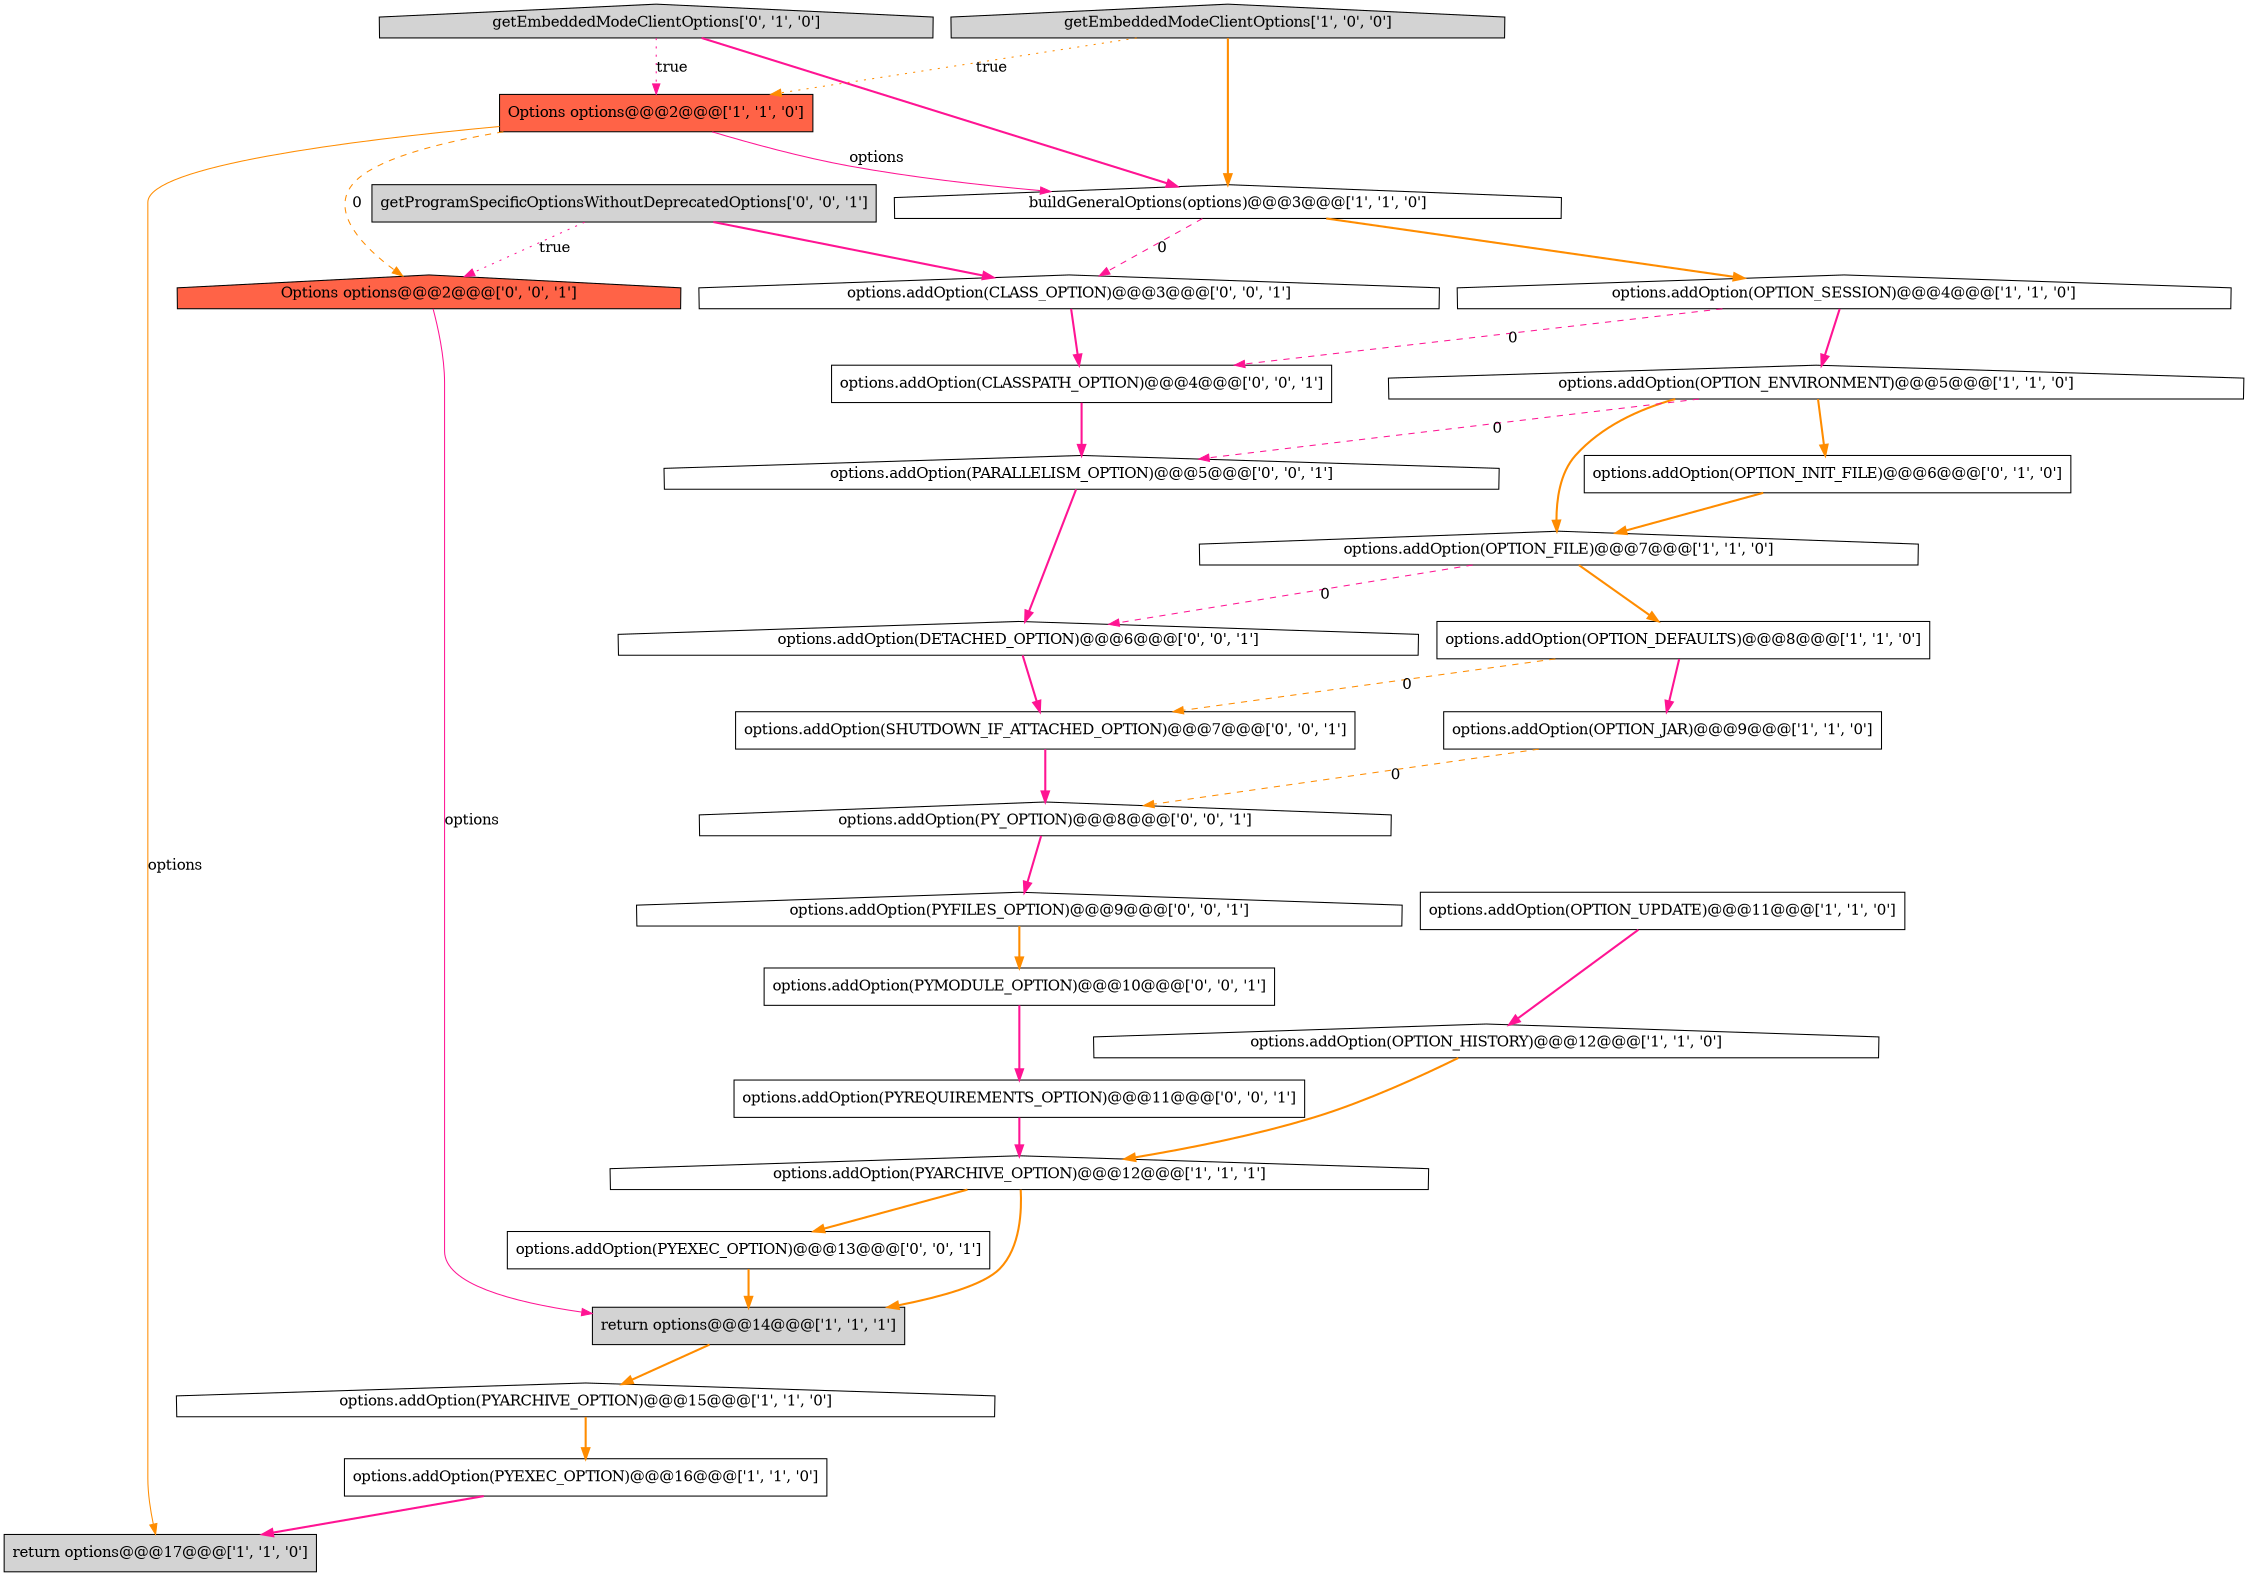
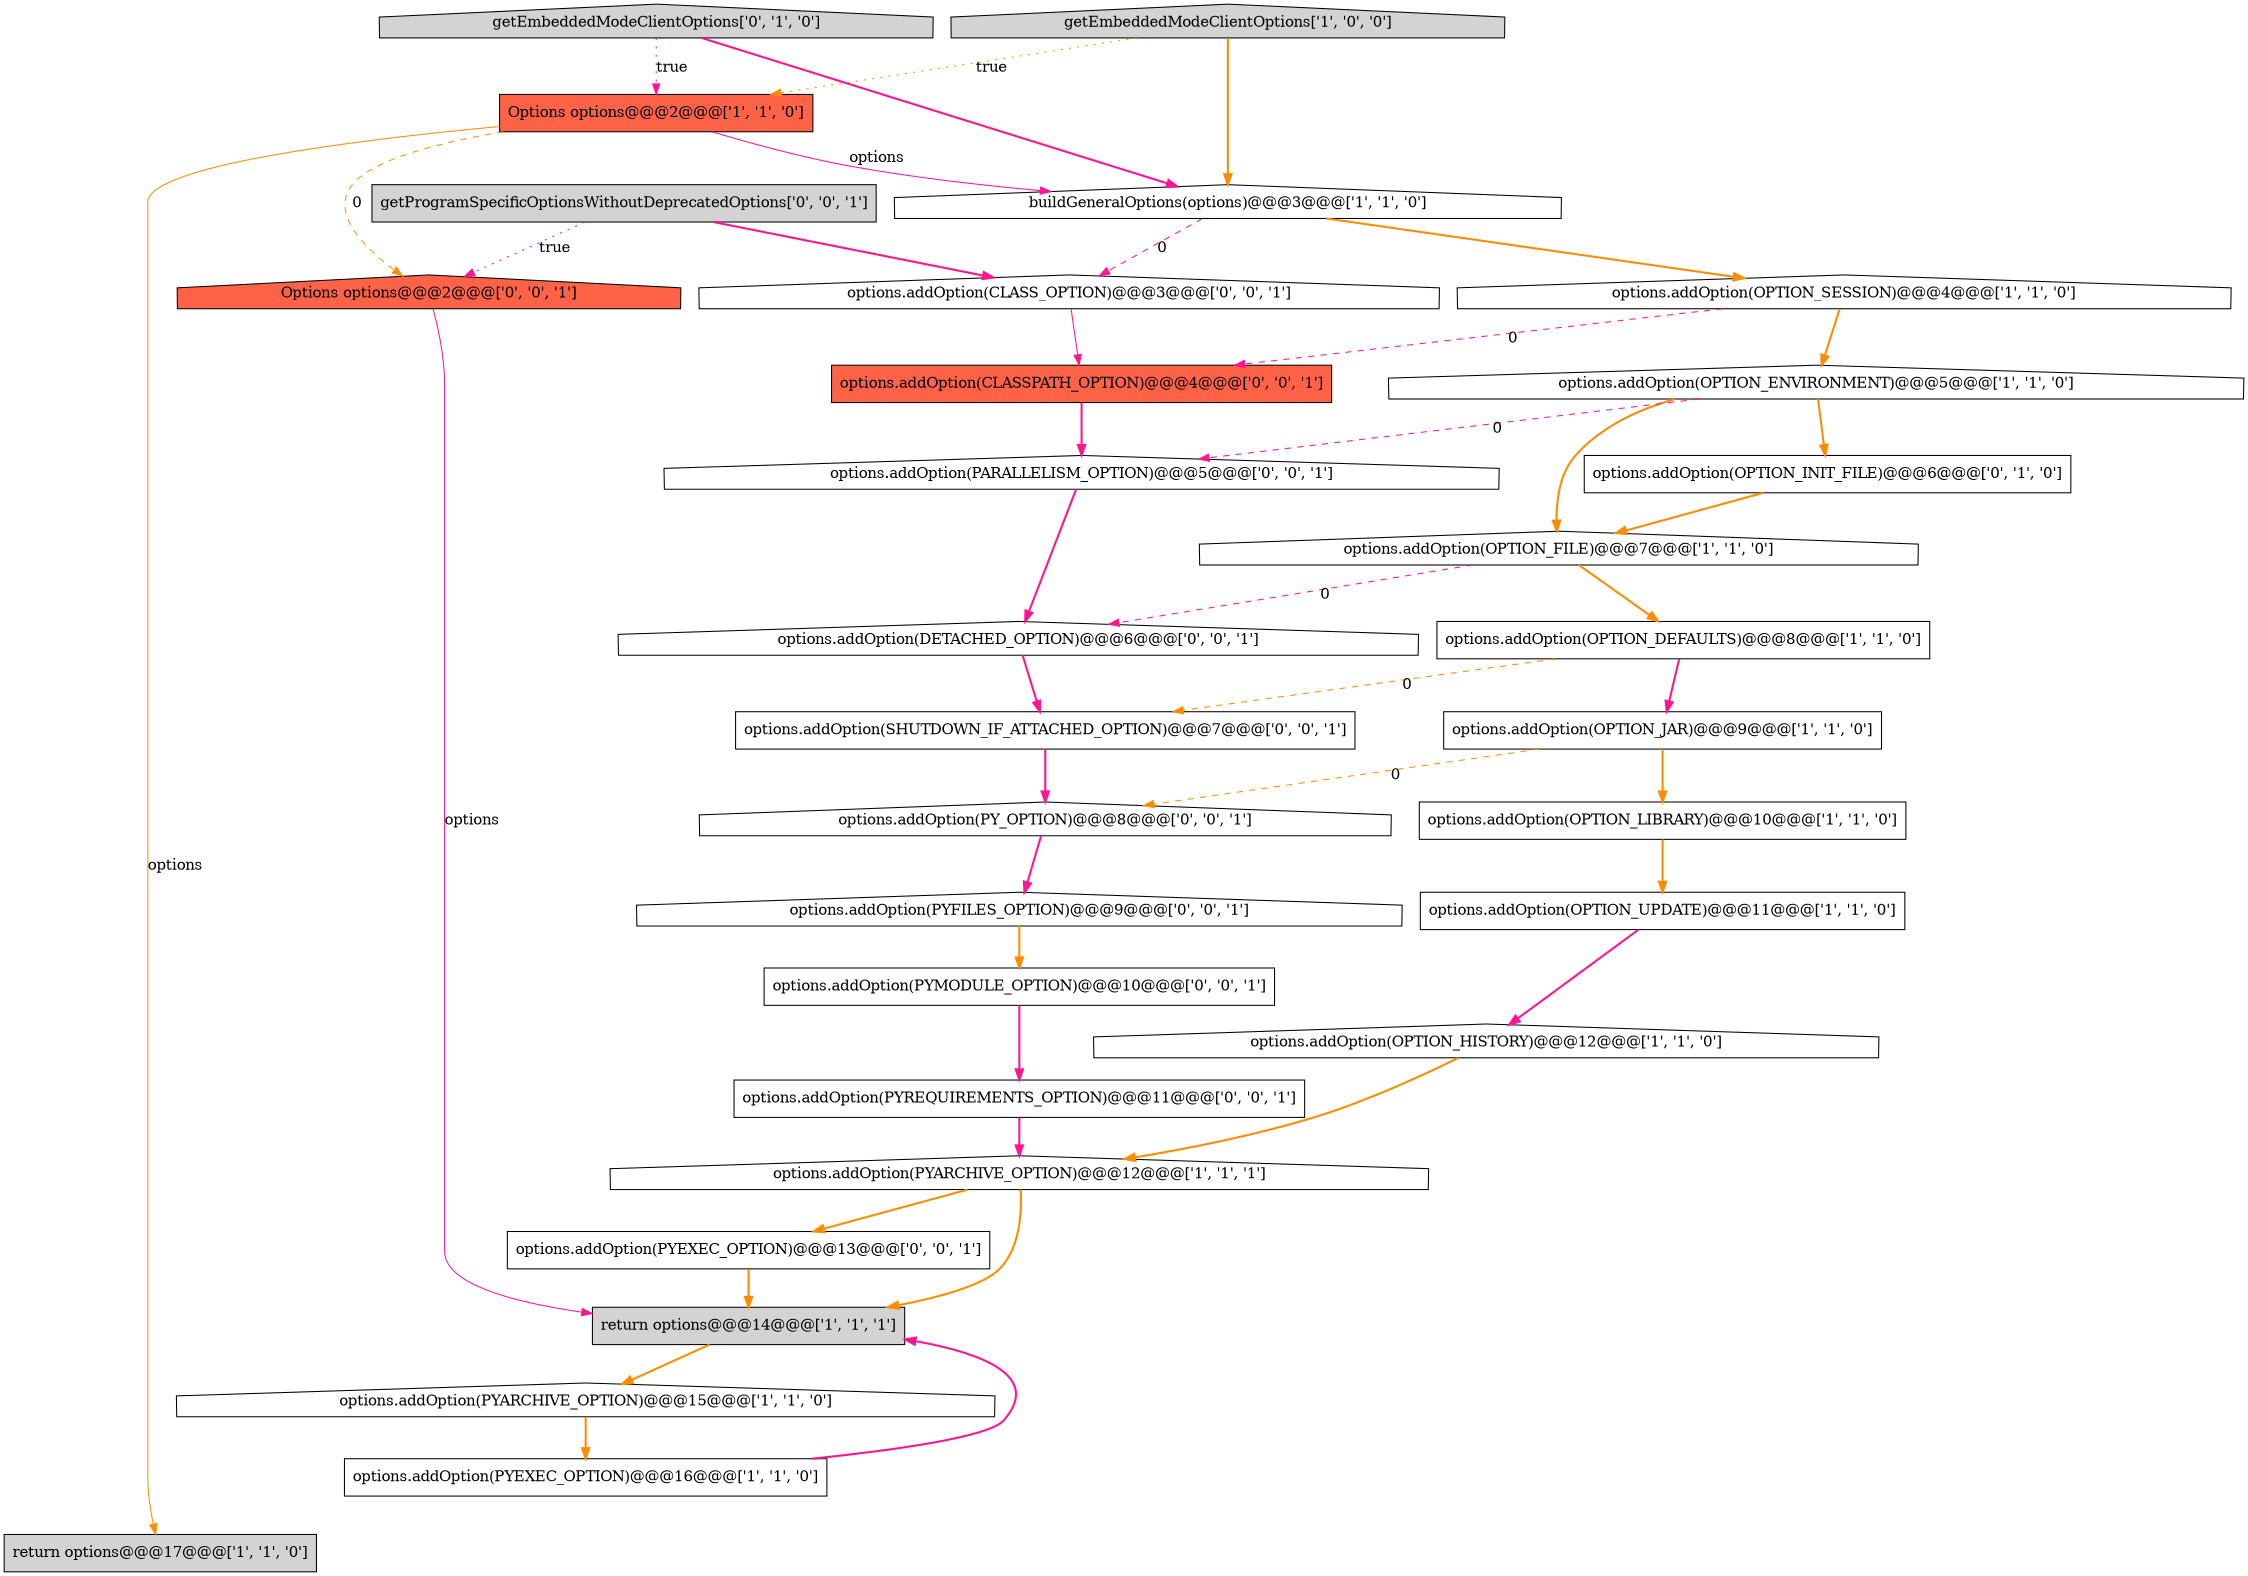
edge "options.addOption(CLASS_OPTION)@@@3@@@['0', '0', '1']" -> "options.addOption(CLASSPATH_OPTION)@@@4@@@['0', '0', '1']": style bold -> solid
edge "options.addOption(OPTION_SESSION)@@@4@@@['1', '1', '0']" -> "options.addOption(OPTION_ENVIRONMENT)@@@5@@@['1', '1', '0']": color deeppink -> darkorange
node "options.addOption(CLASSPATH_OPTION)@@@4@@@['0', '0', '1']": fillcolor white -> tomato
node "options.addOption(OPTION_LIBRARY)@@@10@@@['1', '1', '0']": added
edge "options.addOption(PYEXEC_OPTION)@@@16@@@['1', '1', '0']" -> "return options@@@17@@@['1', '1', '0']": now "options.addOption(PYEXEC_OPTION)@@@16@@@['1', '1', '0']" -> "return options@@@14@@@['1', '1', '1']"
